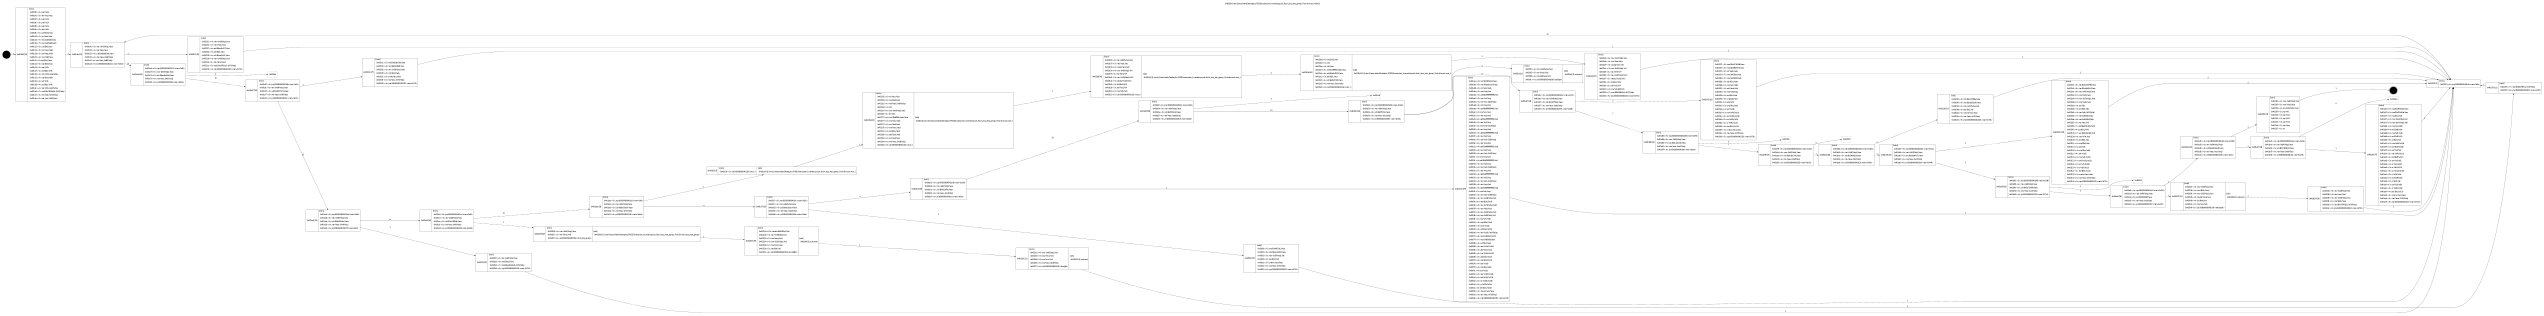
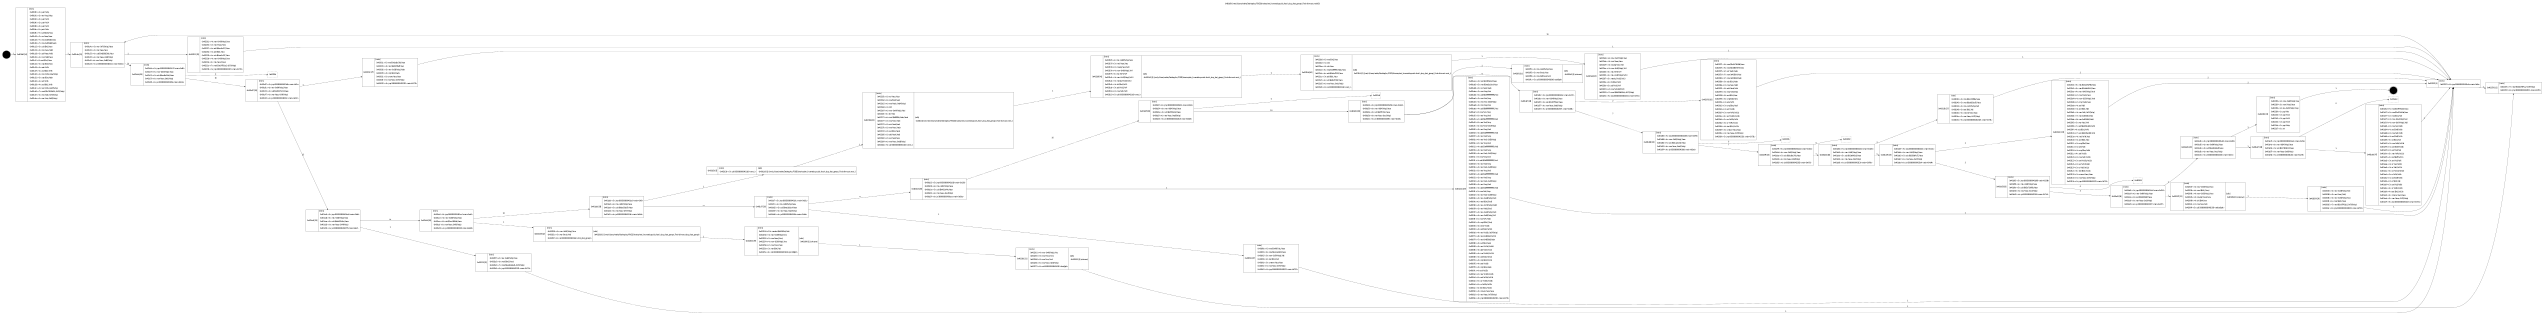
edge "0x402276 [12]" -> "0x402321 [5]": reversed
